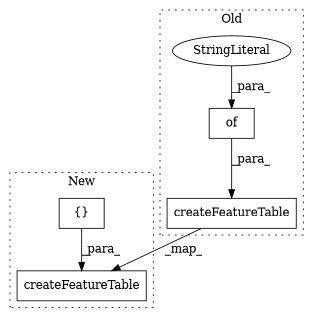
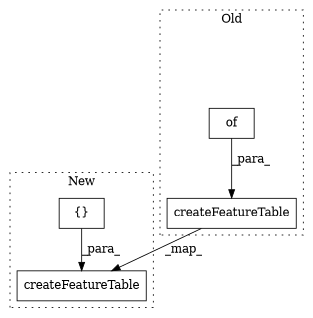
node "StringLiteral": removed
